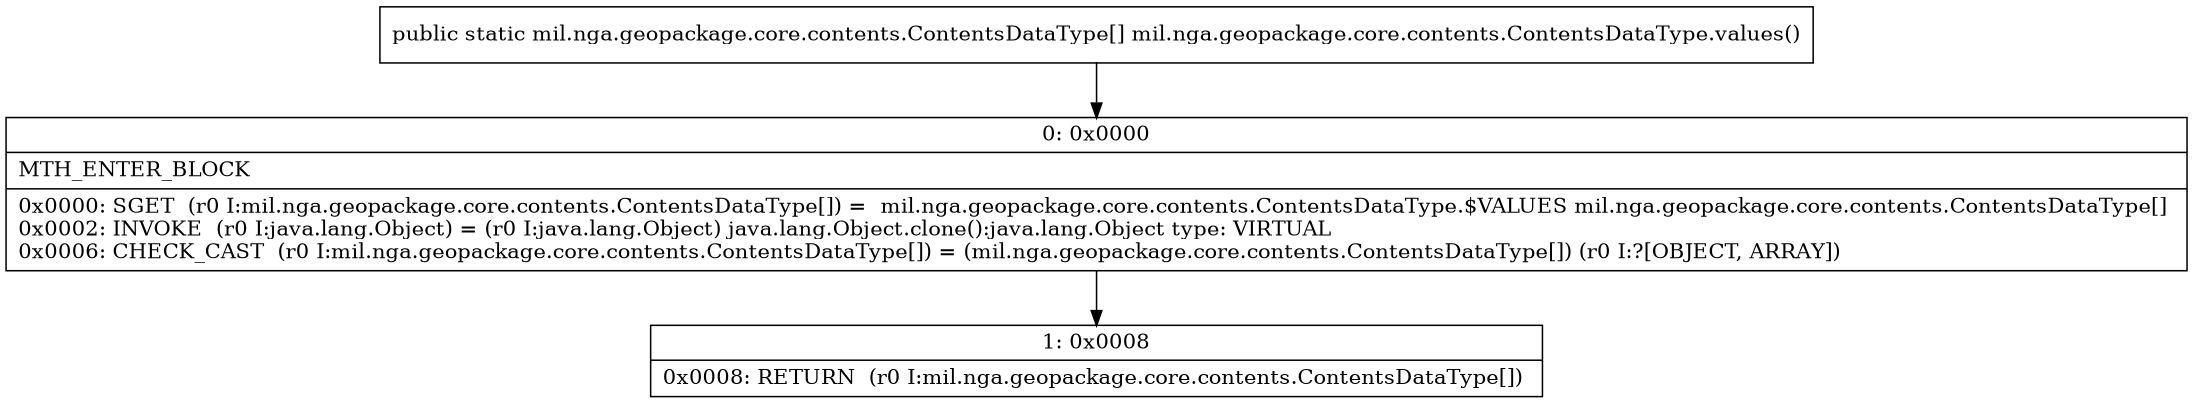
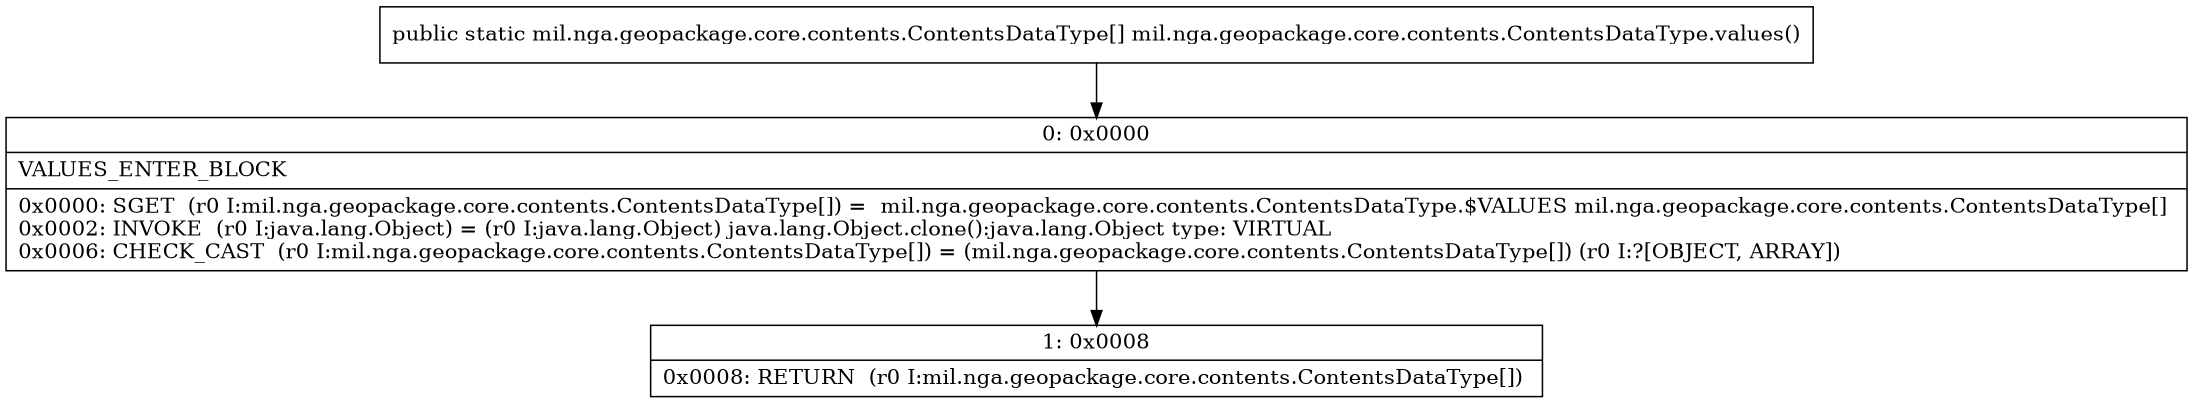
node "0: 0x0000": text "MTH_ENTER_BLOCK" -> "VALUES_ENTER_BLOCK"
